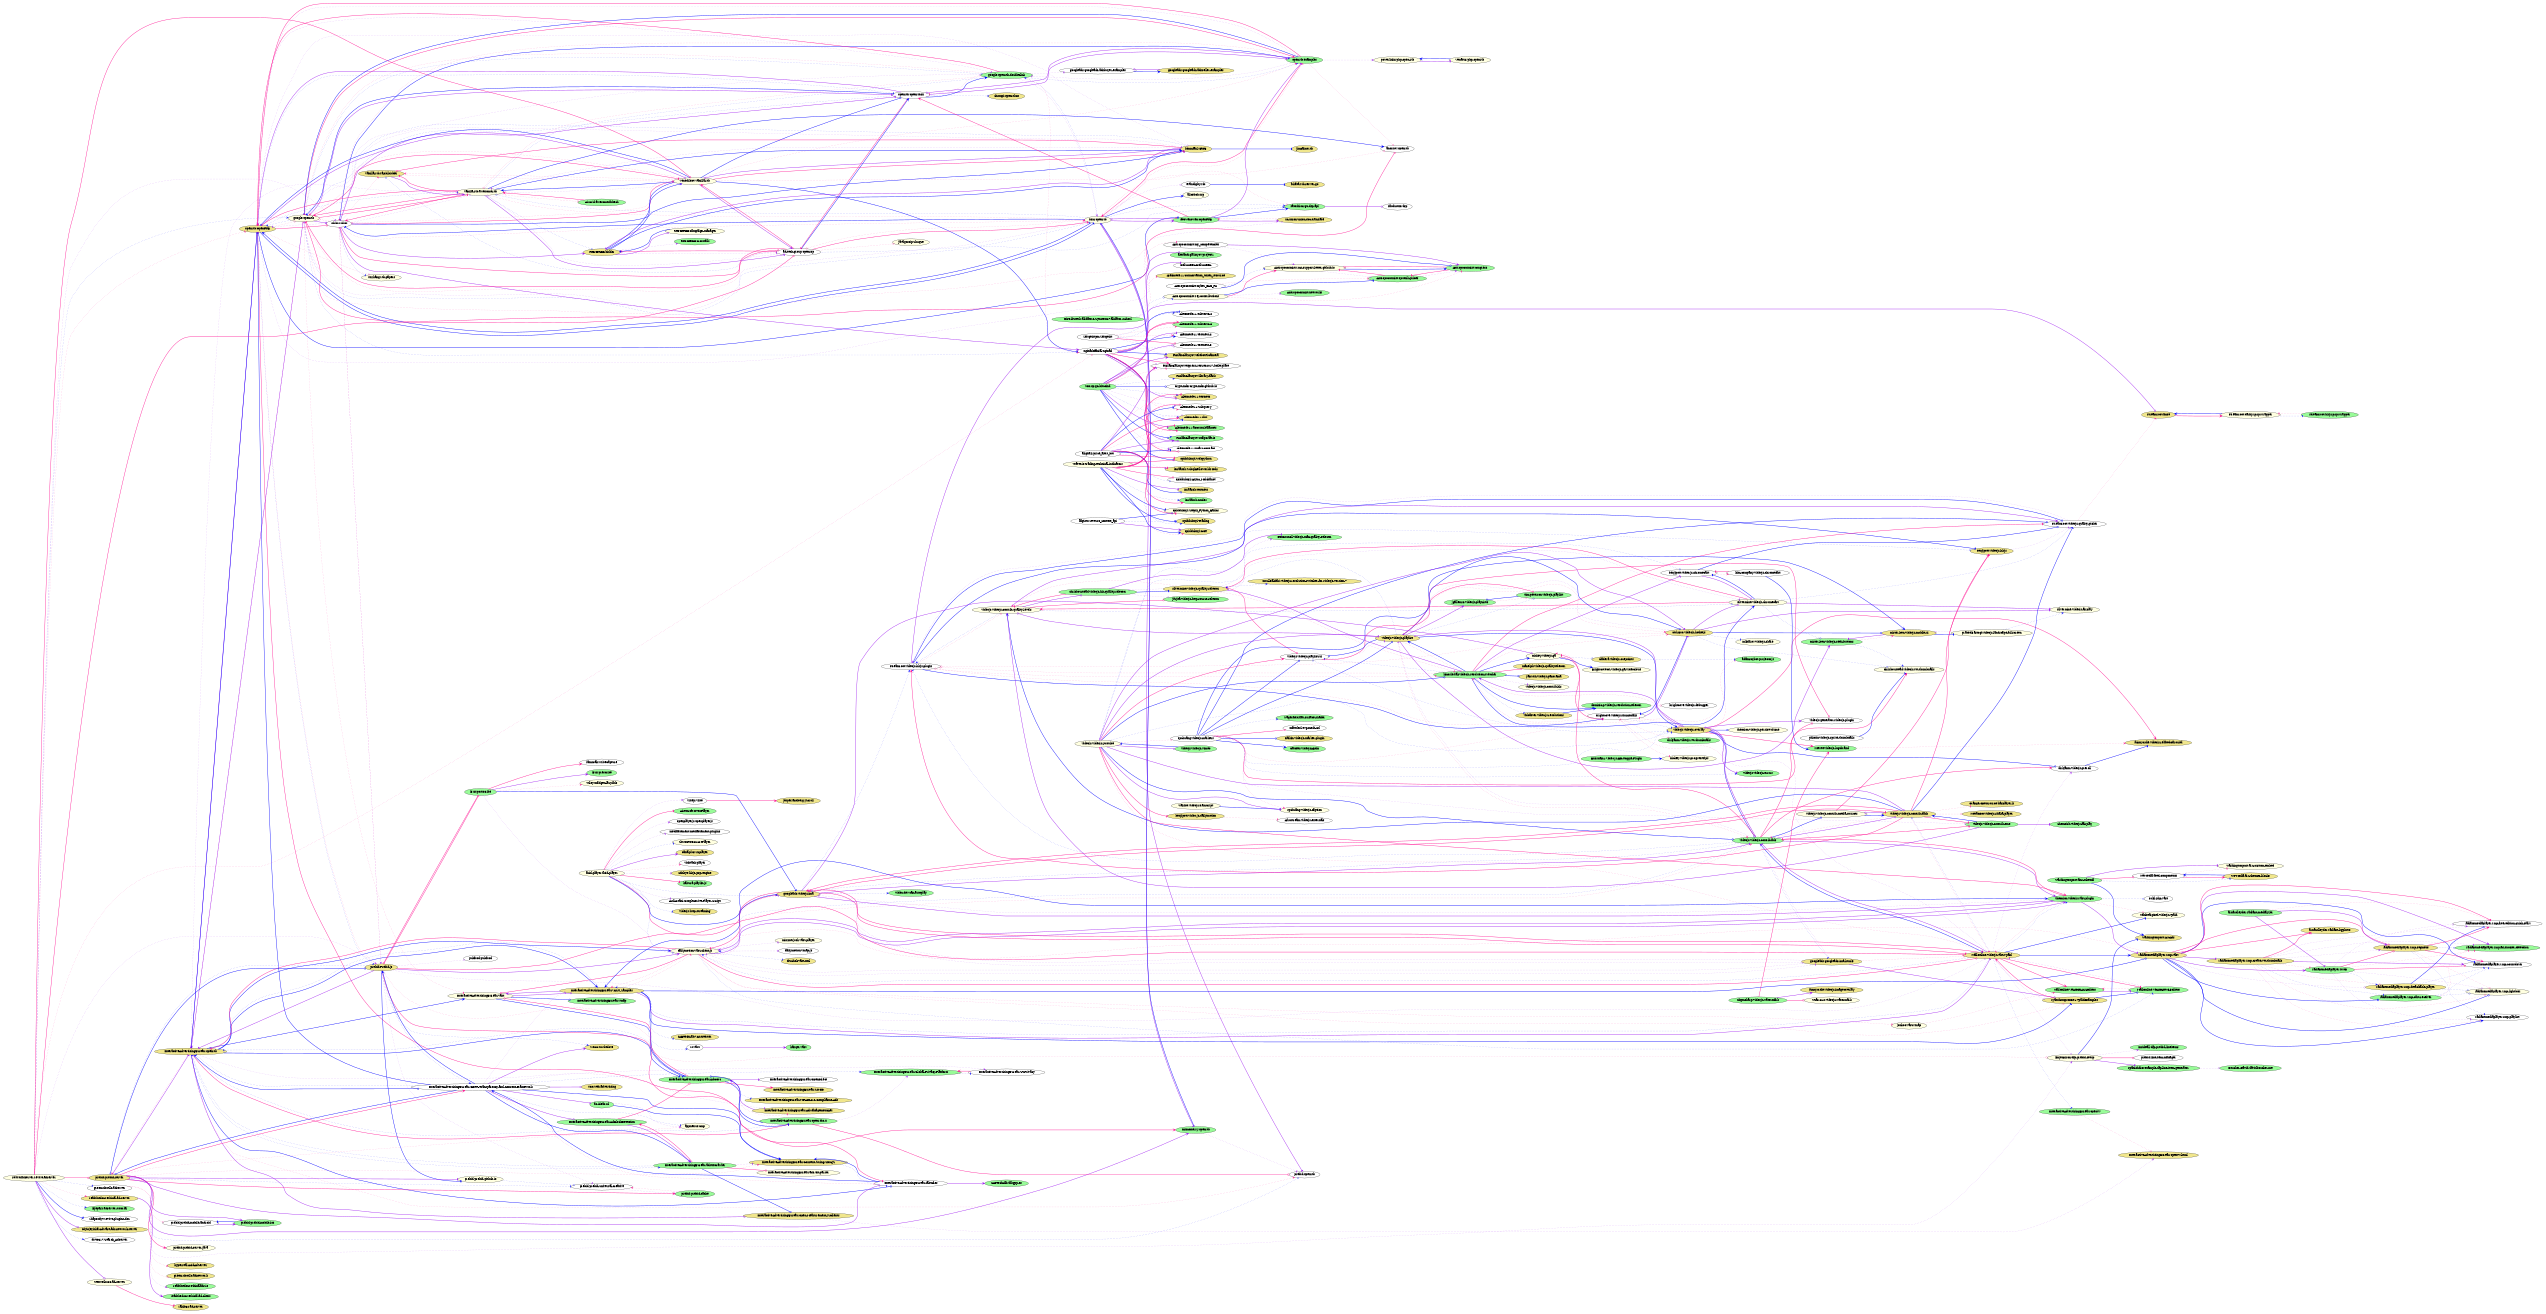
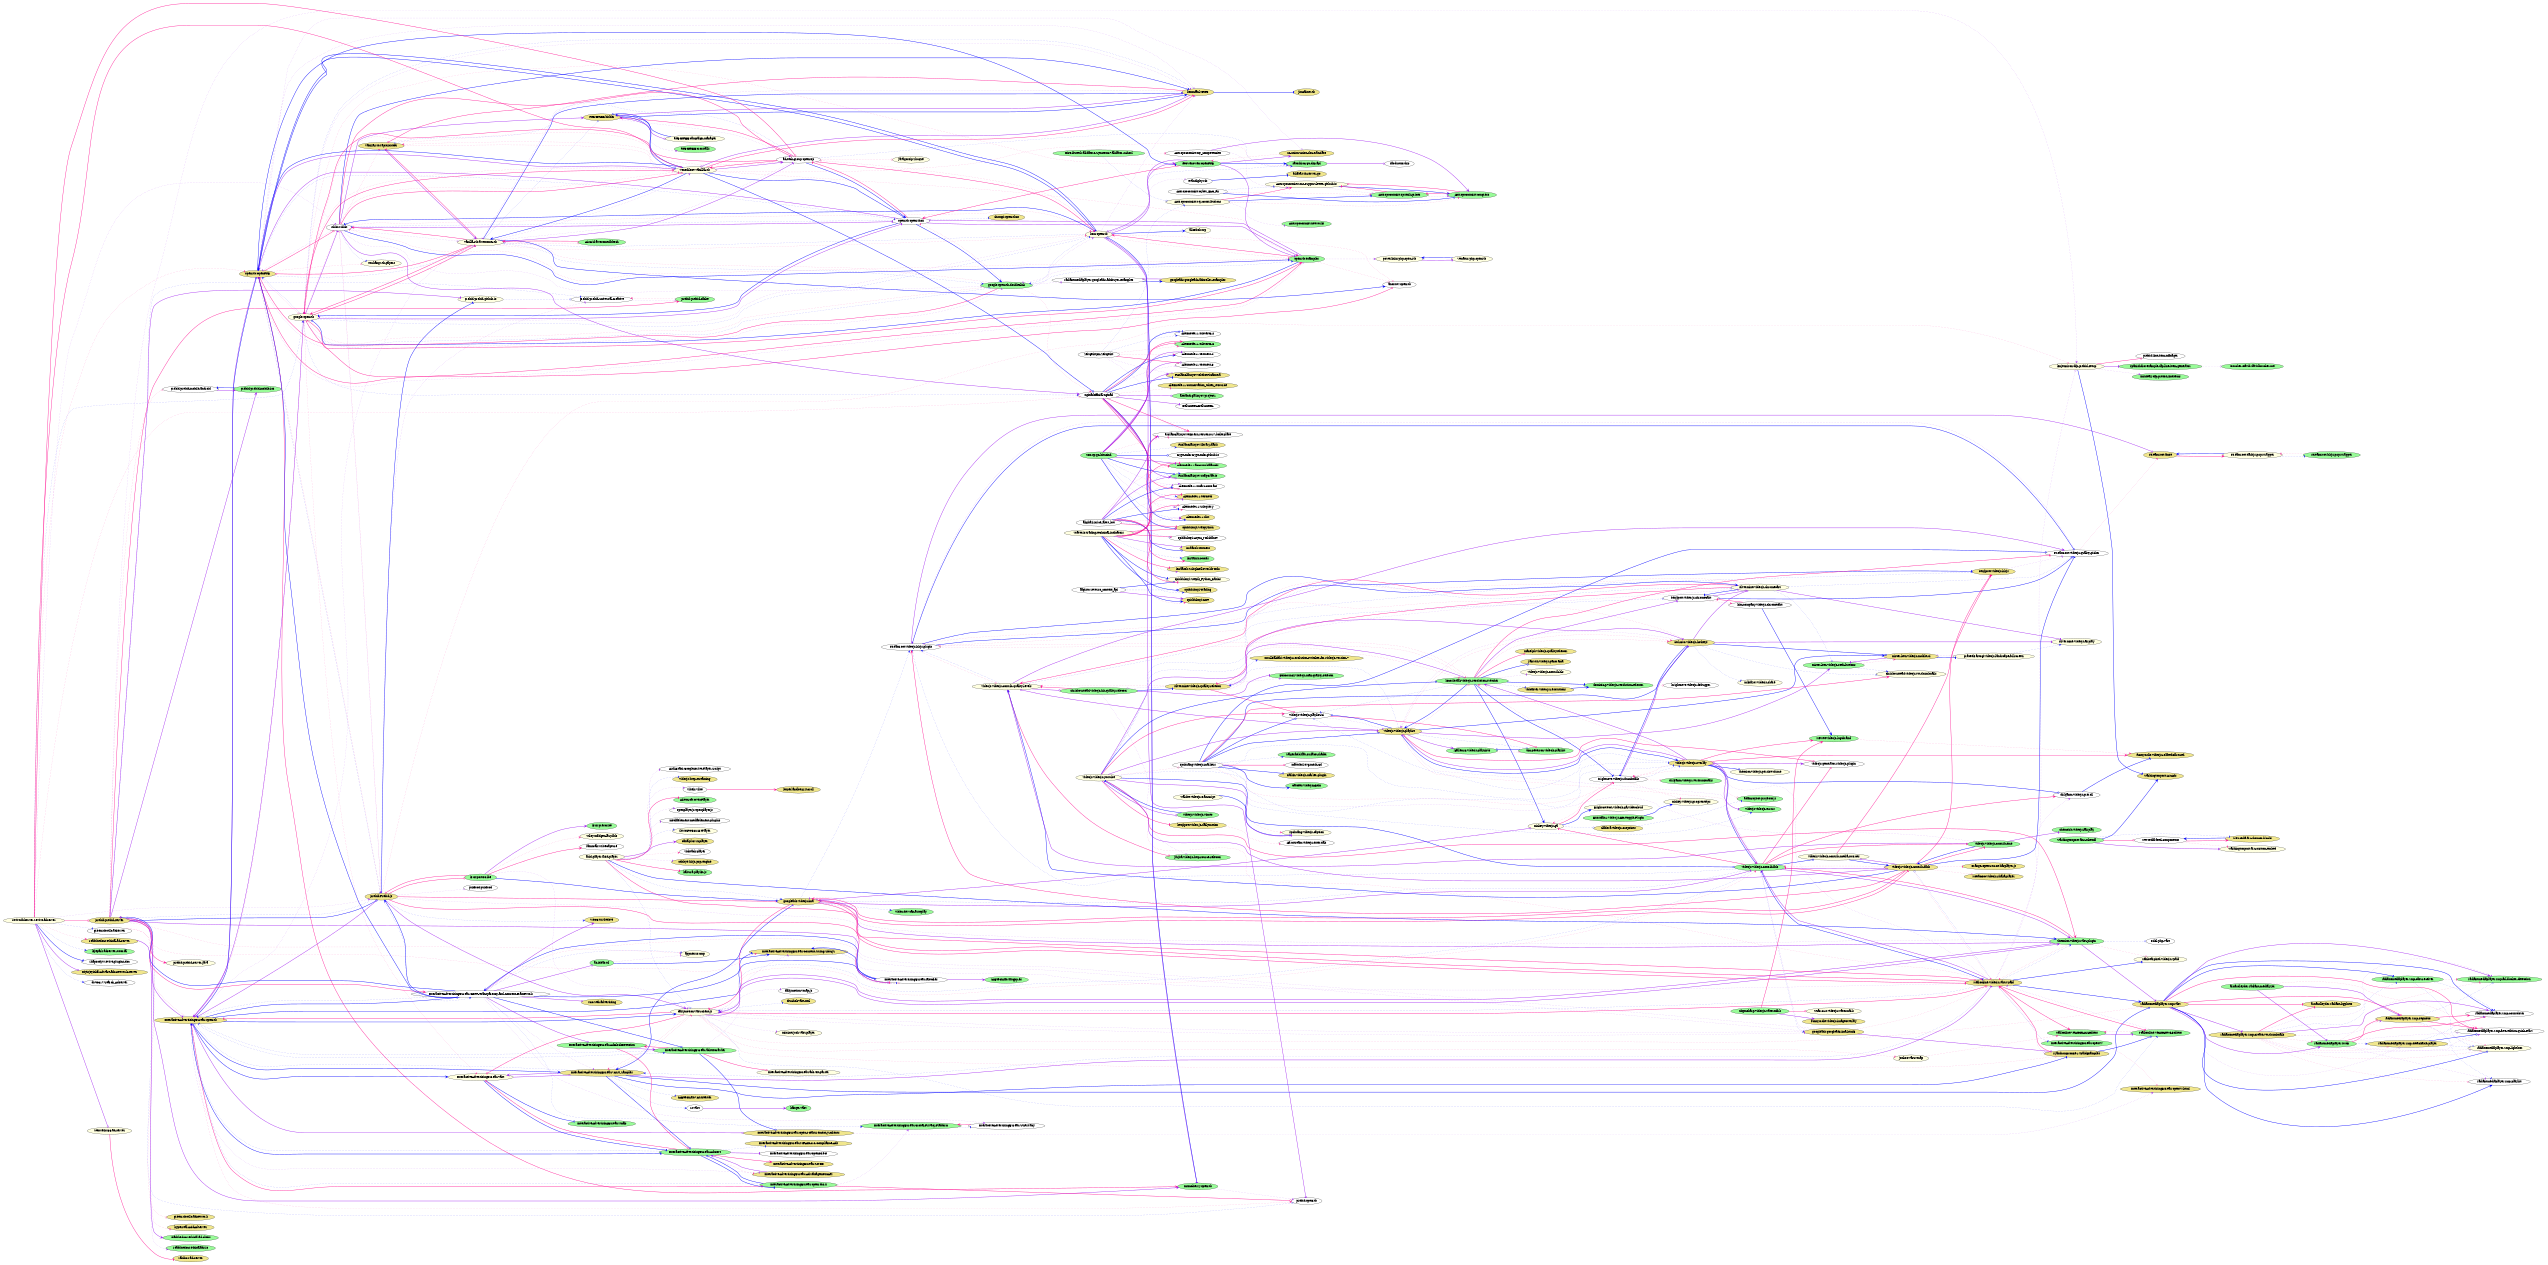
node "googleads/googleads-adxbuyer-examples": label "googleads/googleads-adxbuyer-examples" -> "radiantmediaplayer/googleads-adxbuyer-examples"
edge "alighazi/price_alert_bot" -> "Alexmed911/dist": style bold -> dotted
node "phloxic/videojs-sprite-thumbnails": removed
